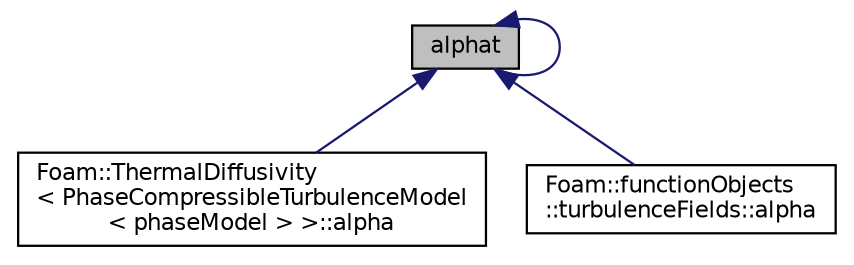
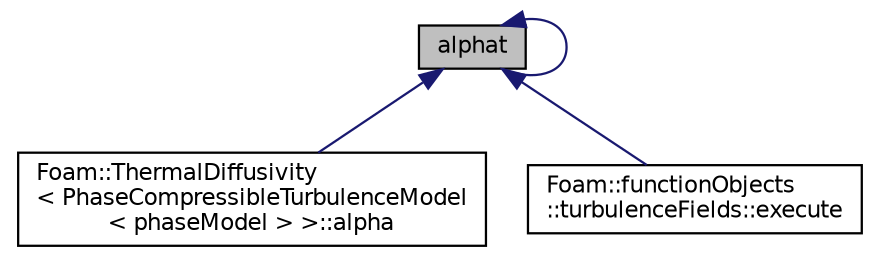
node "Foam::functionObjects ::turbulenceFields::alpha": label "Foam::functionObjects ::turbulenceFields::alpha" -> "Foam::functionObjects ::turbulenceFields::execute"
